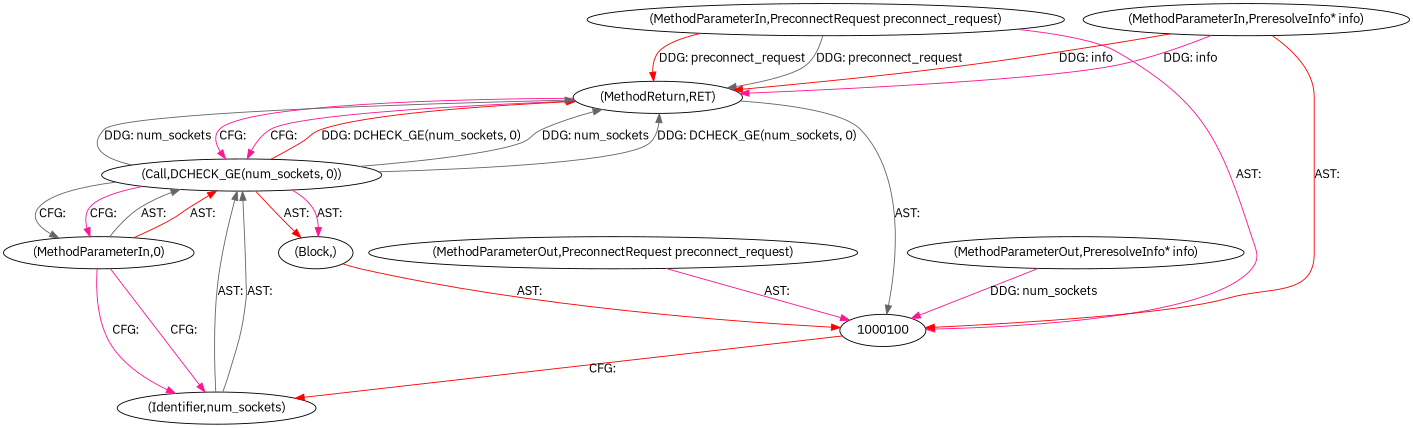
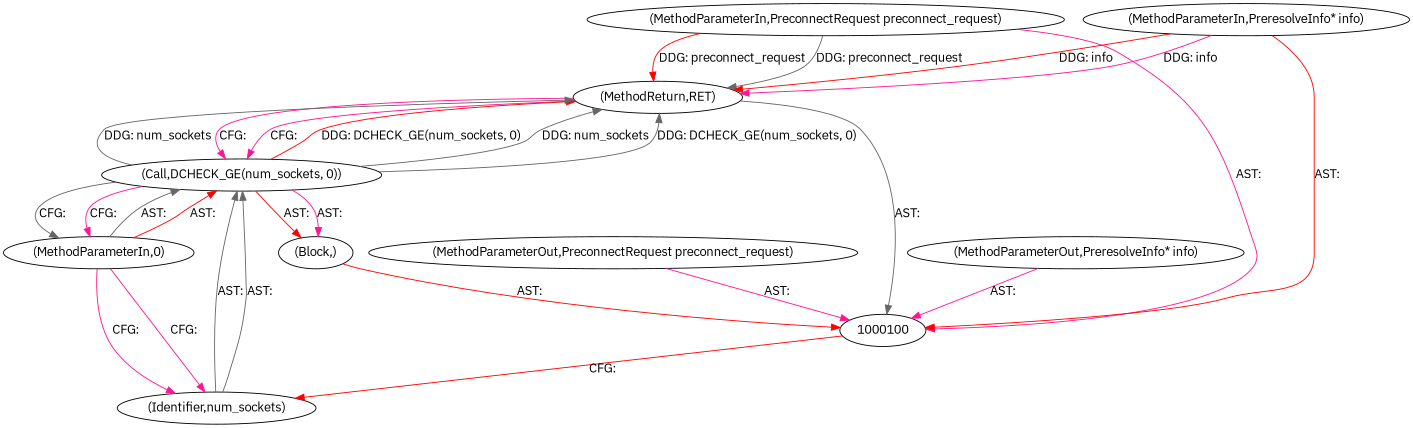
edge "(MethodParameterOut,PreresolveInfo* info)" -> "1000100": label "DDG: num_sockets" -> "AST: "
